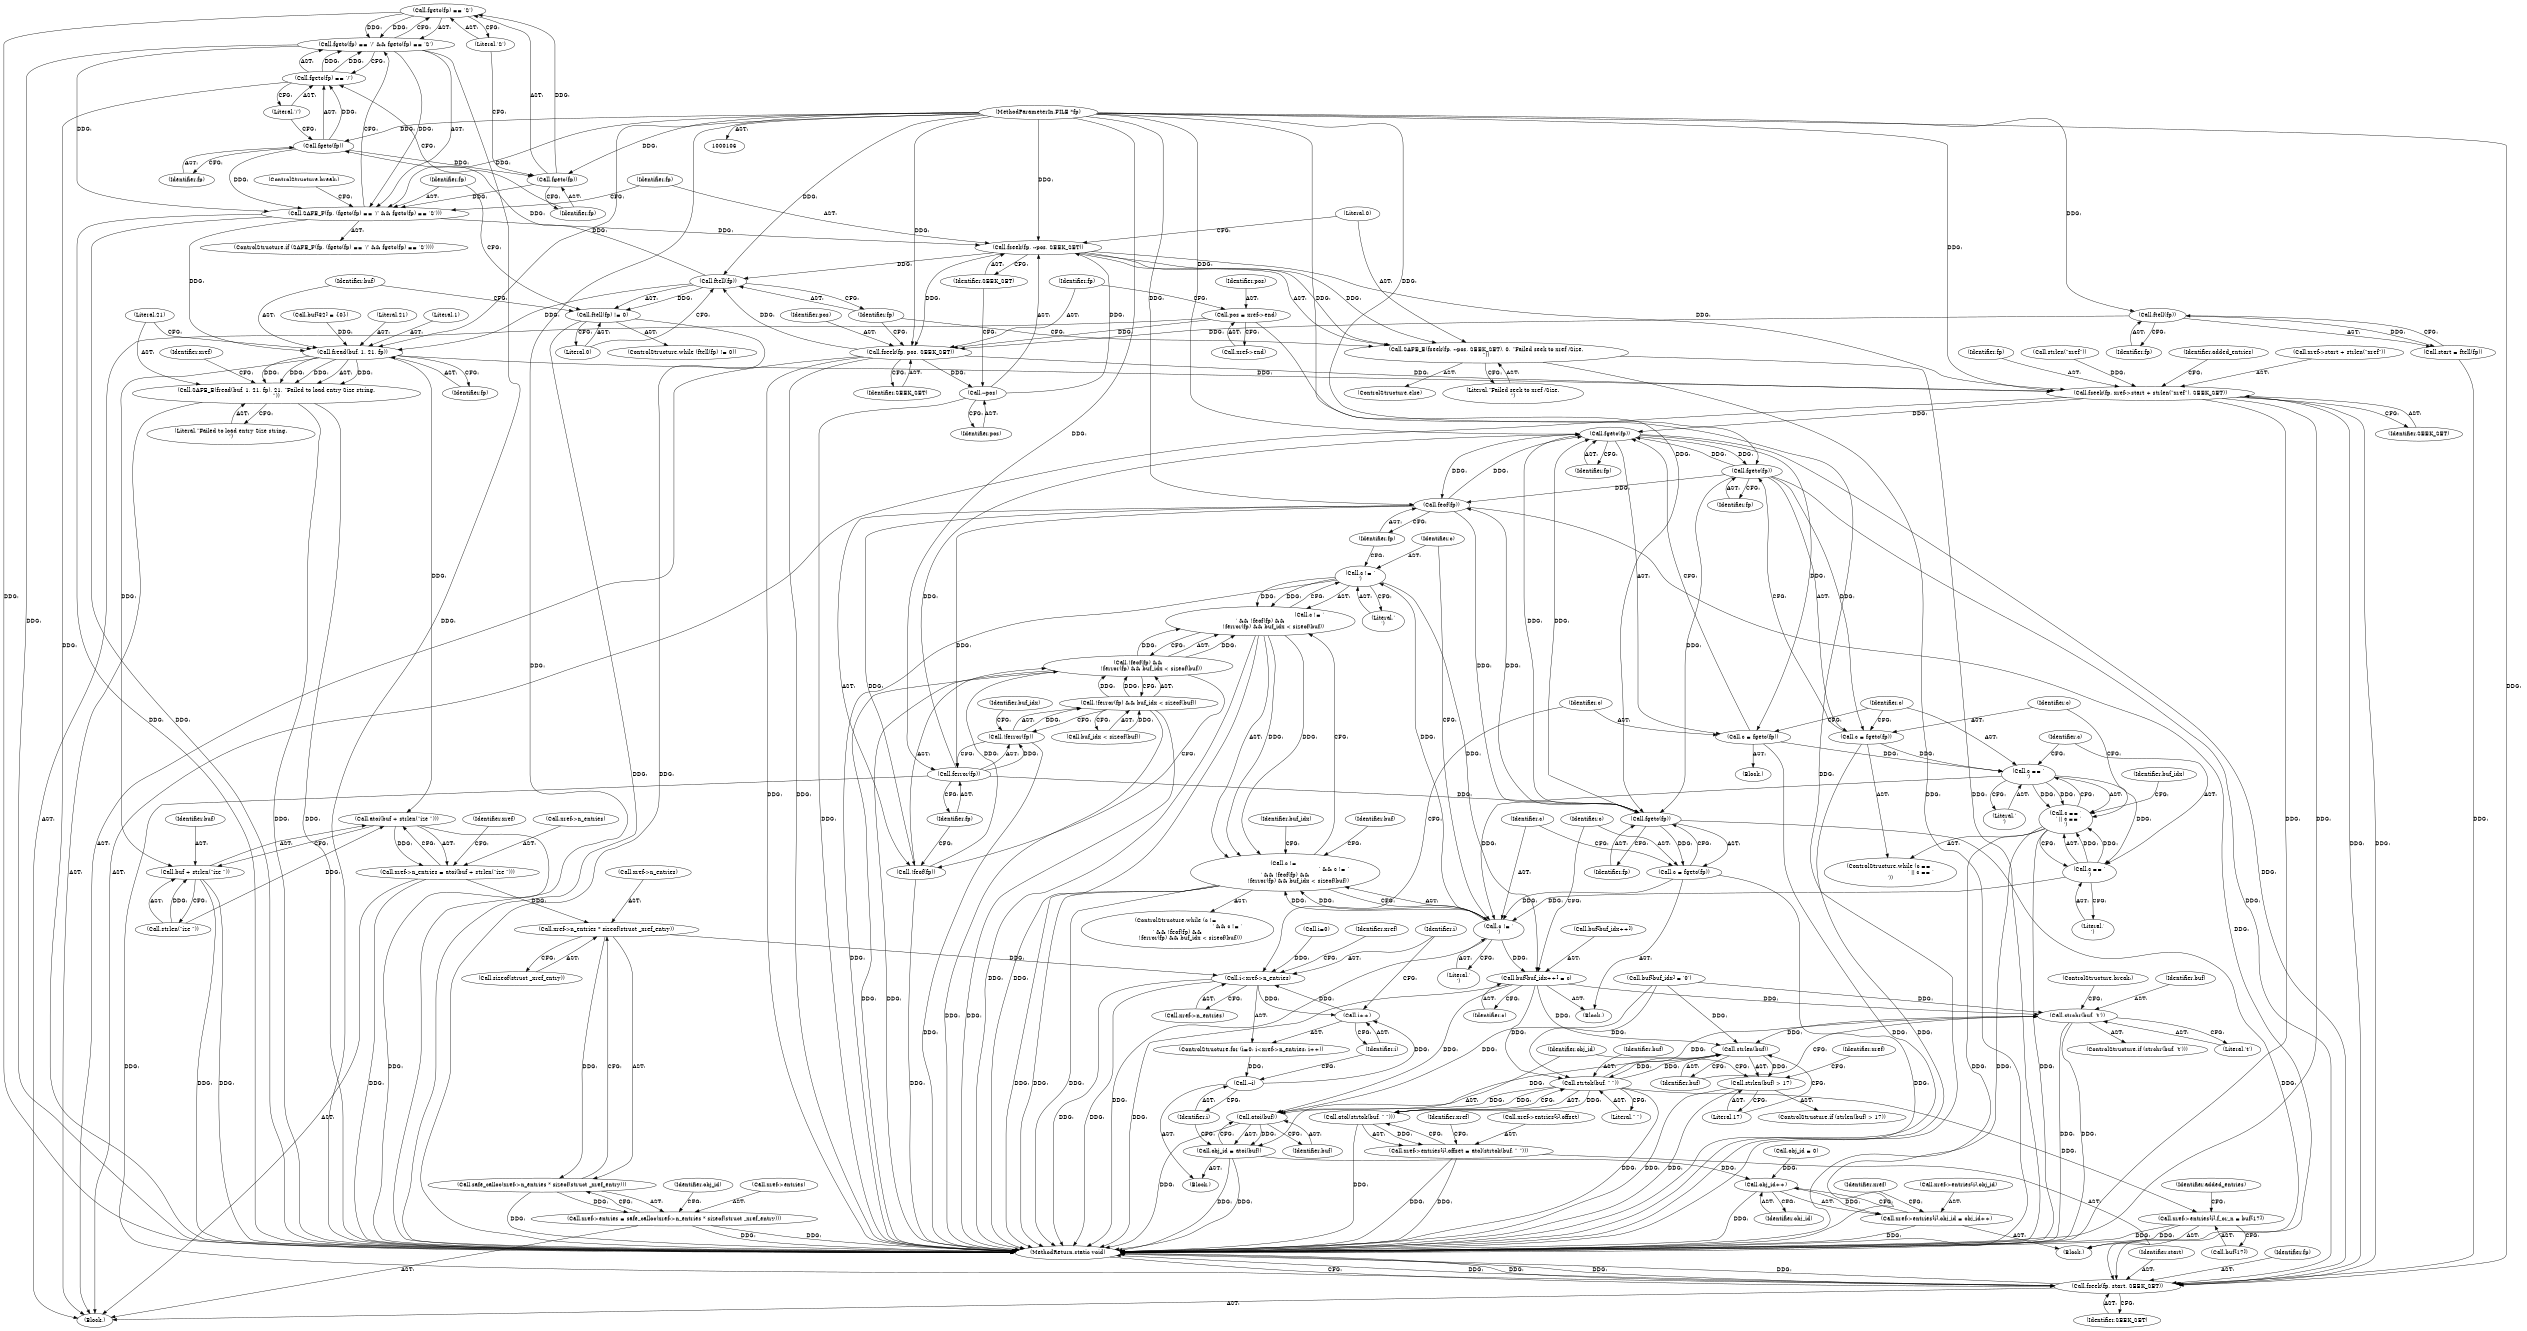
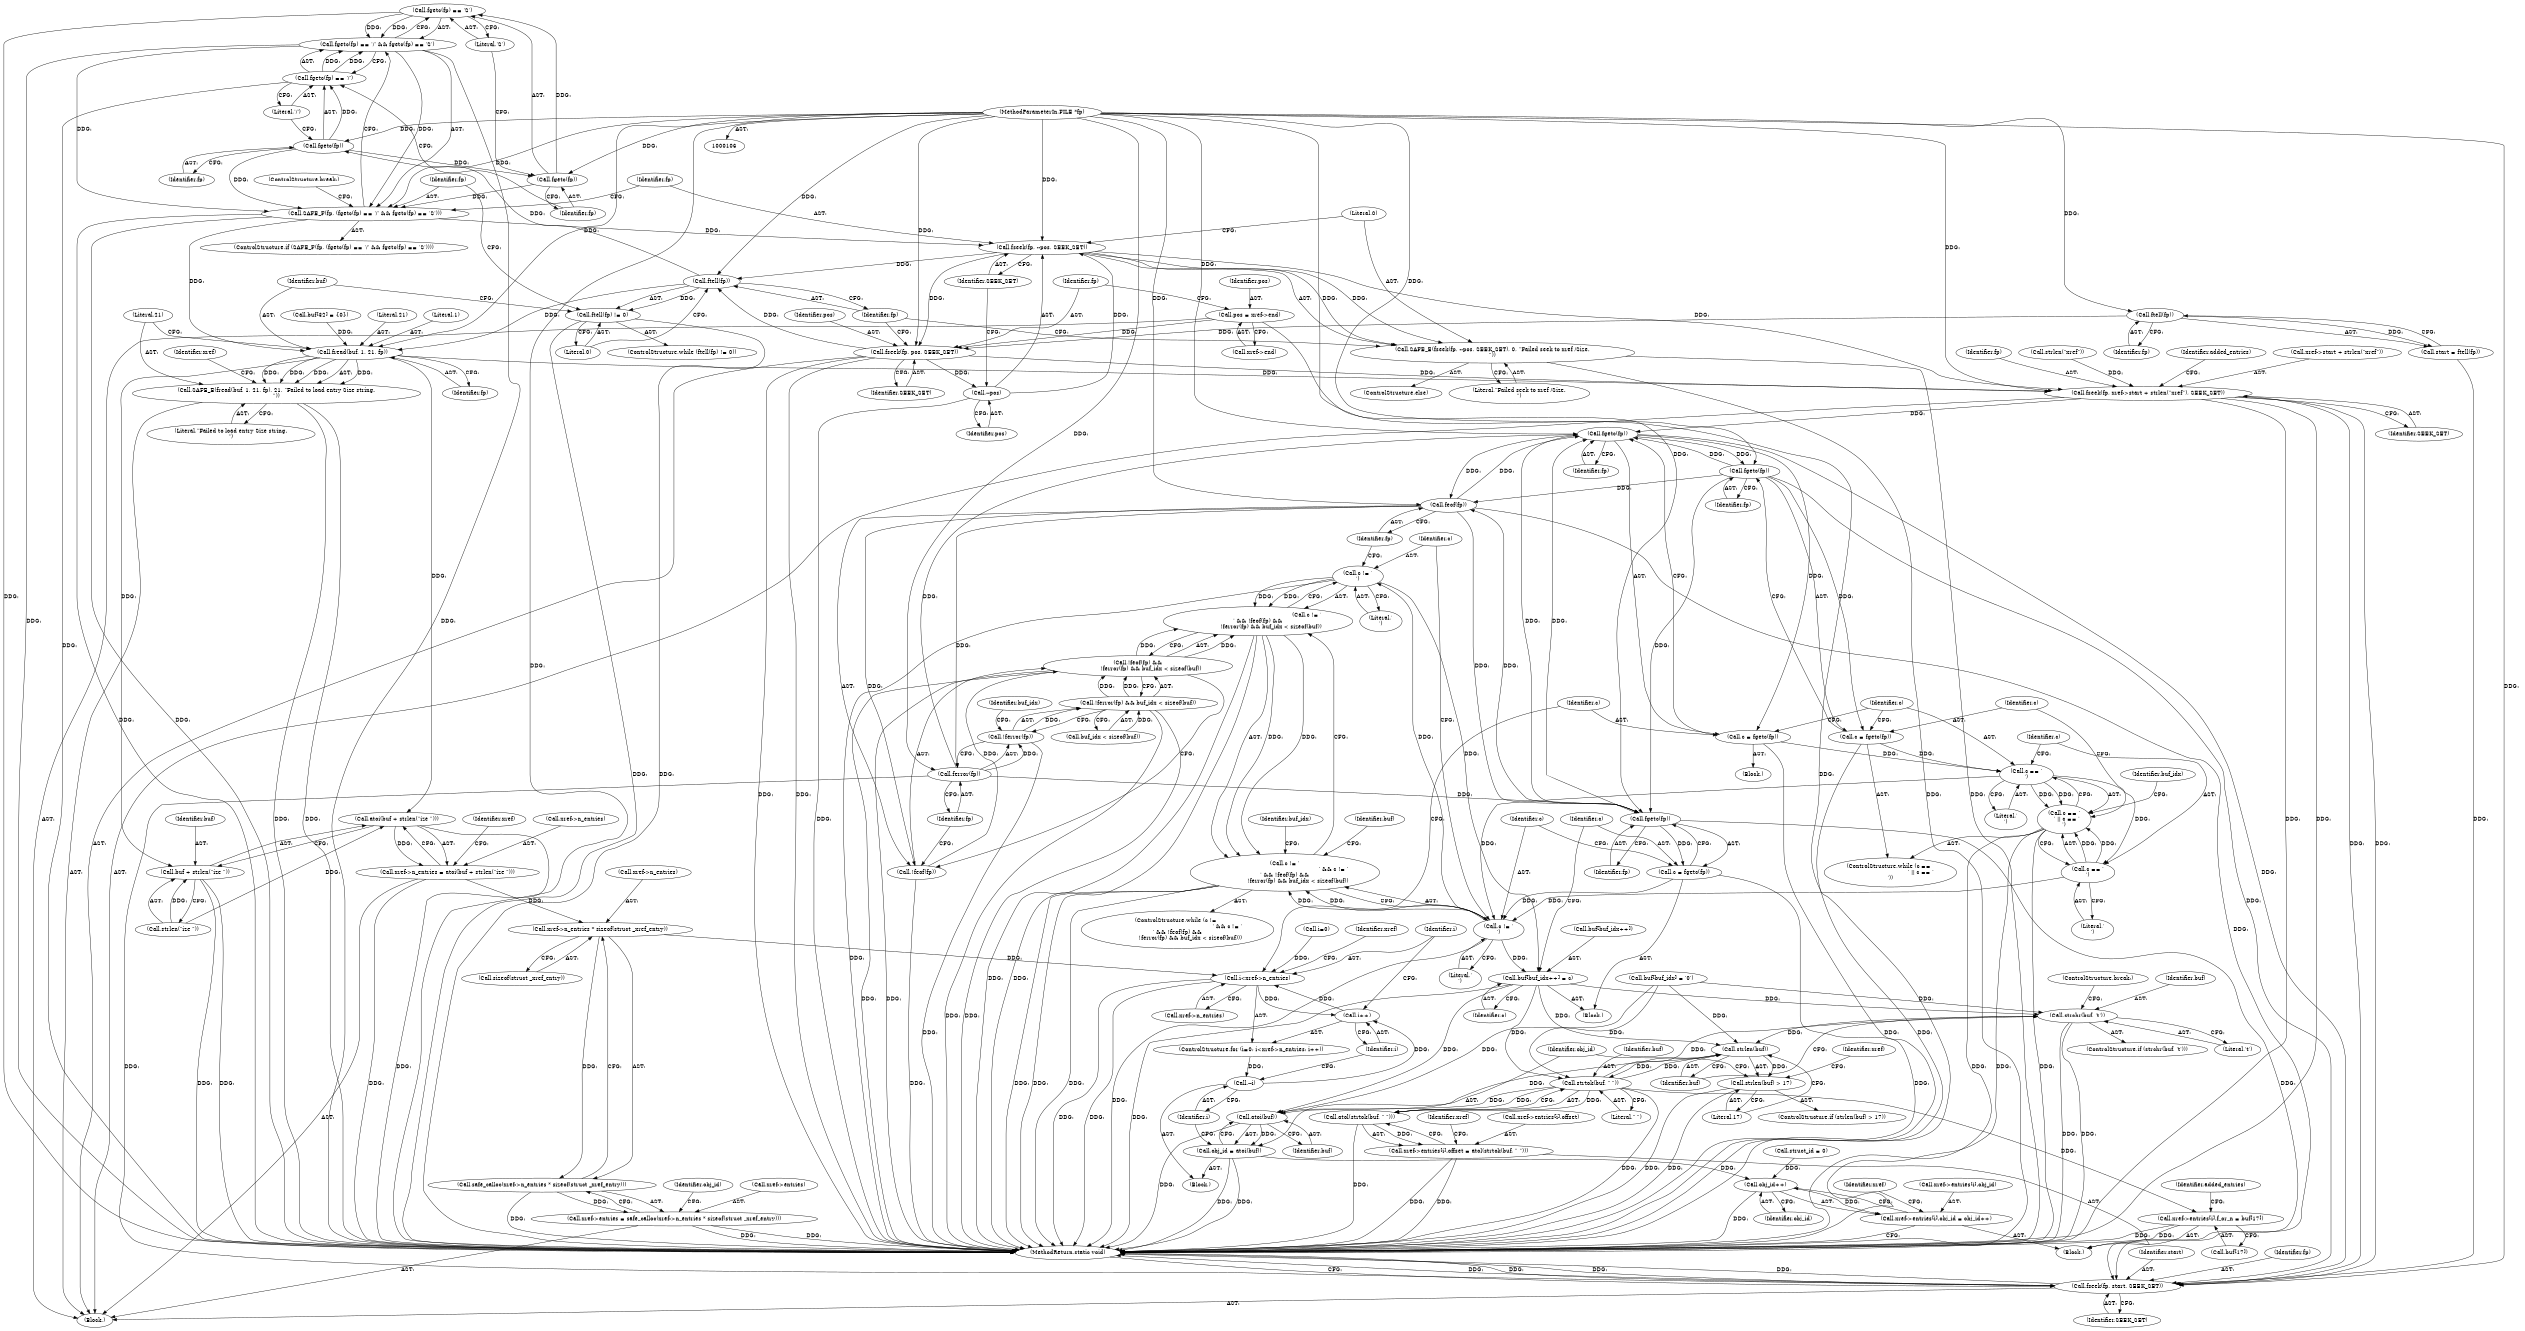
node "(Call,obj_id = 0)": label "(Call,obj_id = 0)" -> "(Call,struct_id = 0)"
edge "(Call,xref->entries[i].obj_id = obj_id++)" -> "(MethodReturn,static void)": label "DDG: " -> "CFG: "
